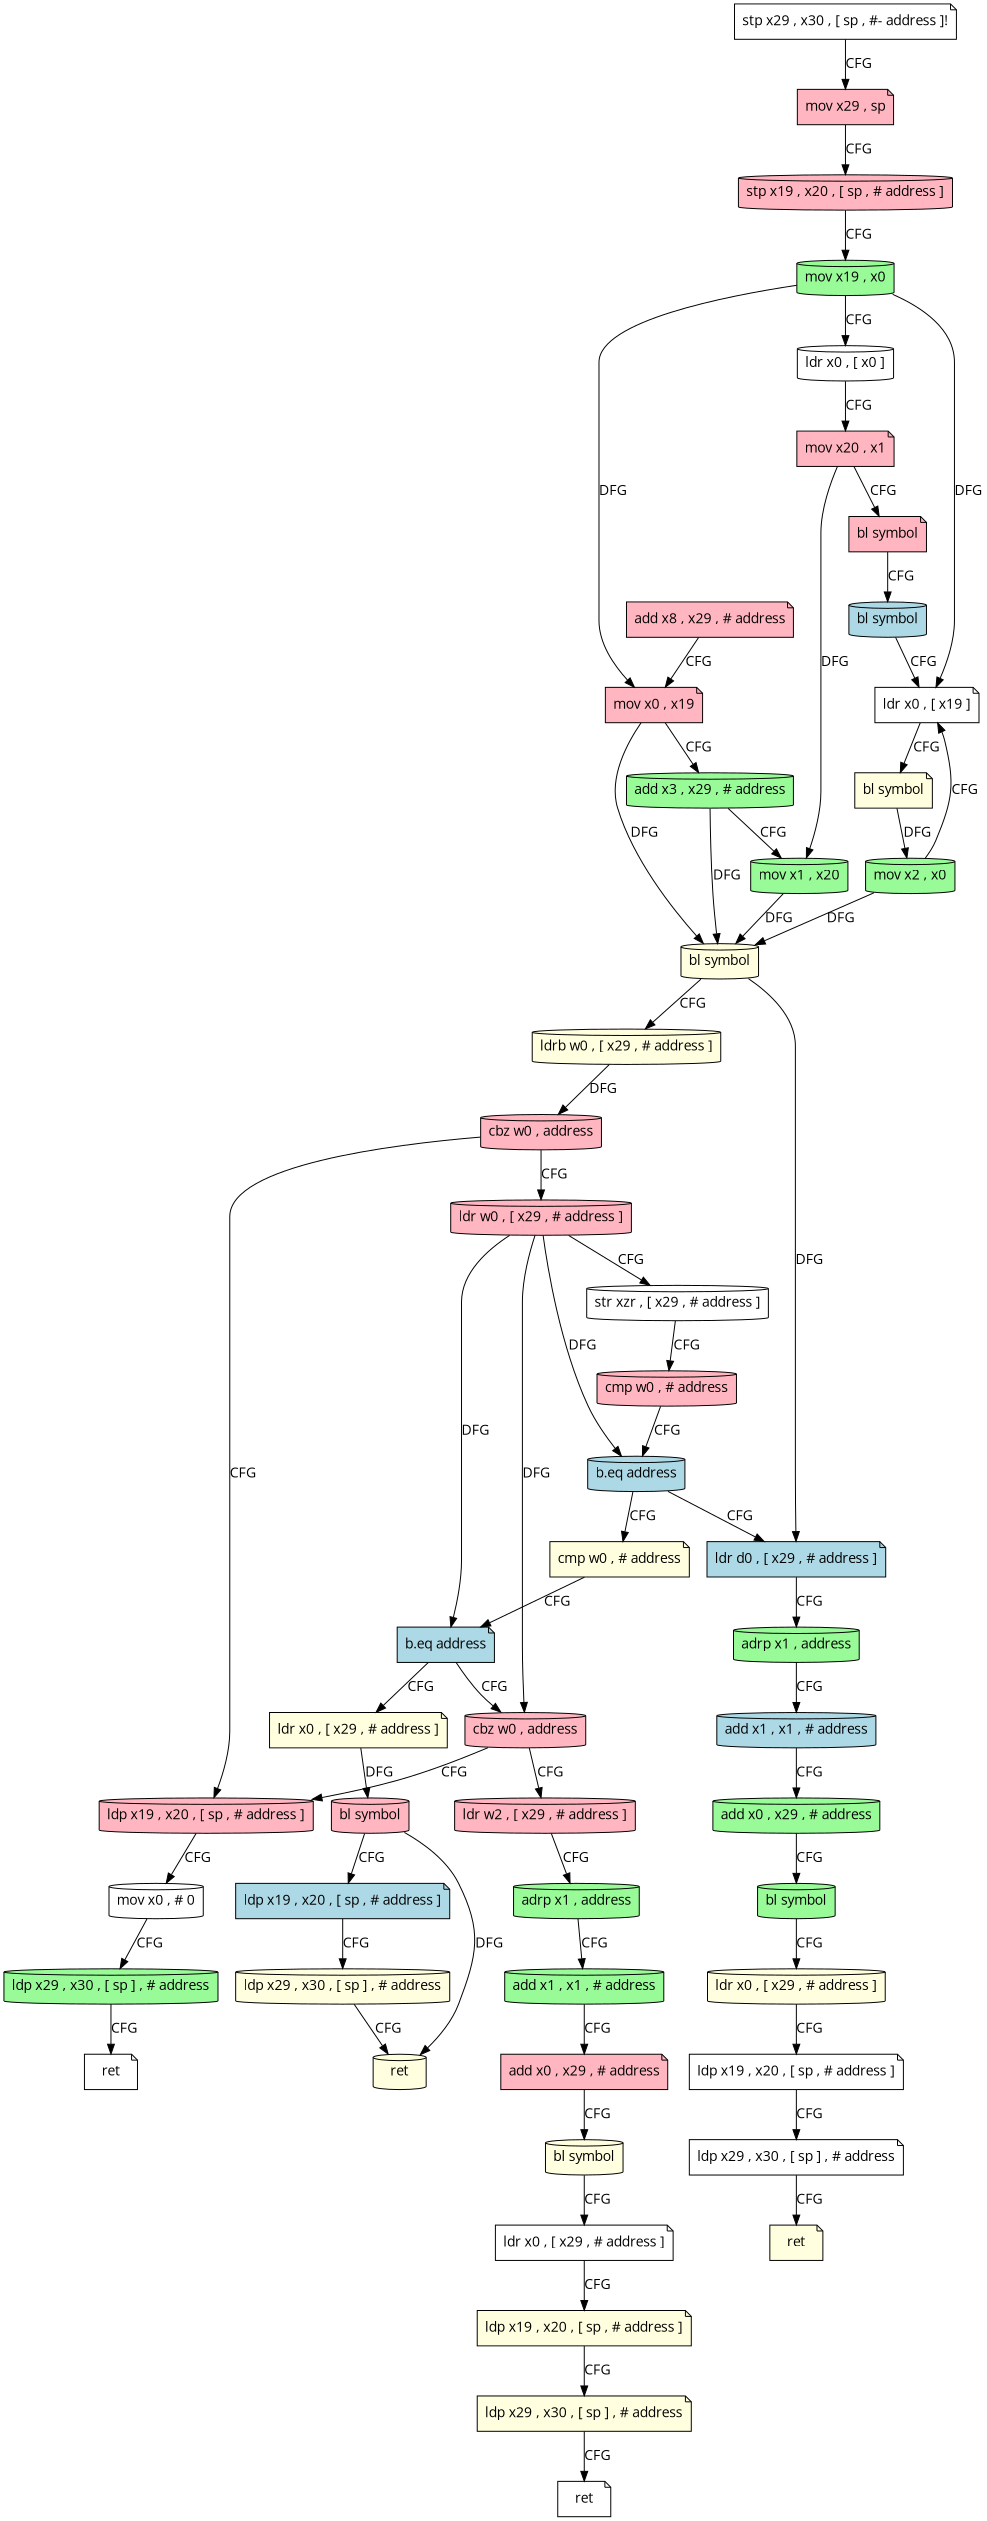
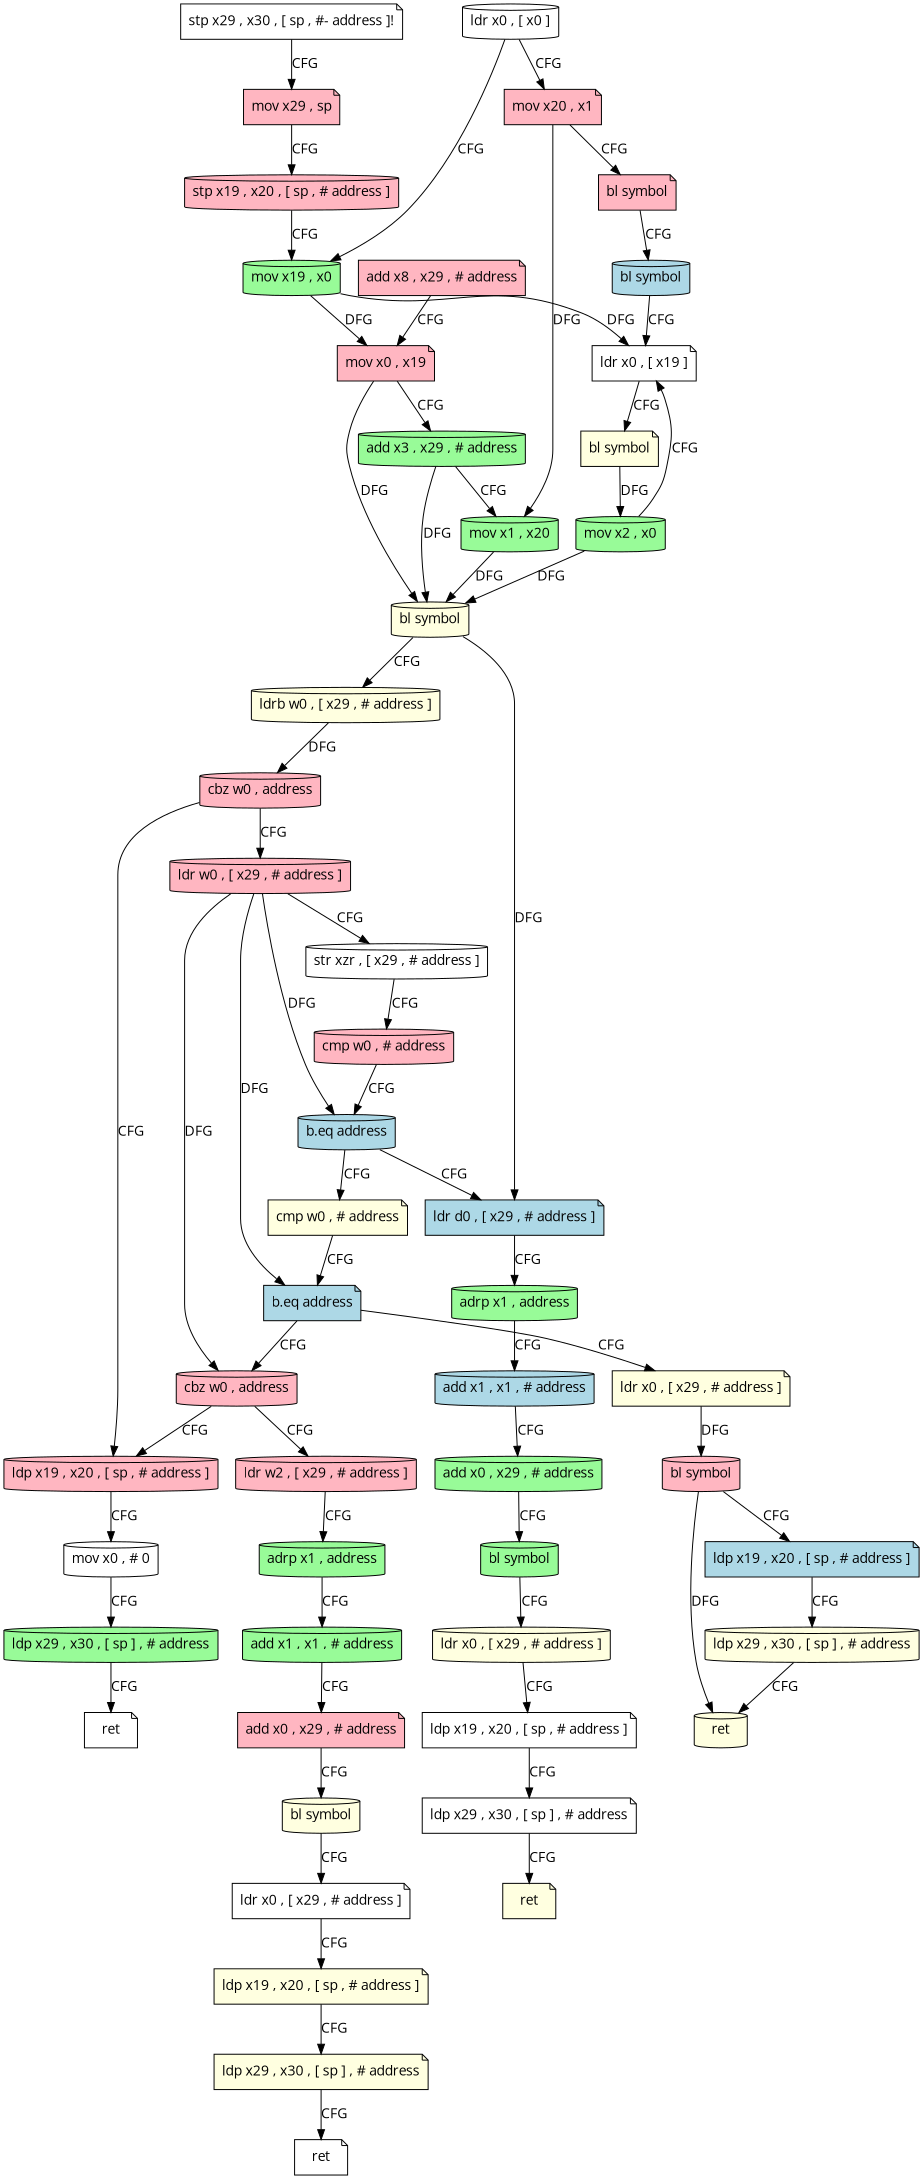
edge "mov x19 , x0" -> "ldr x0 , [ x0 ]": reversed
